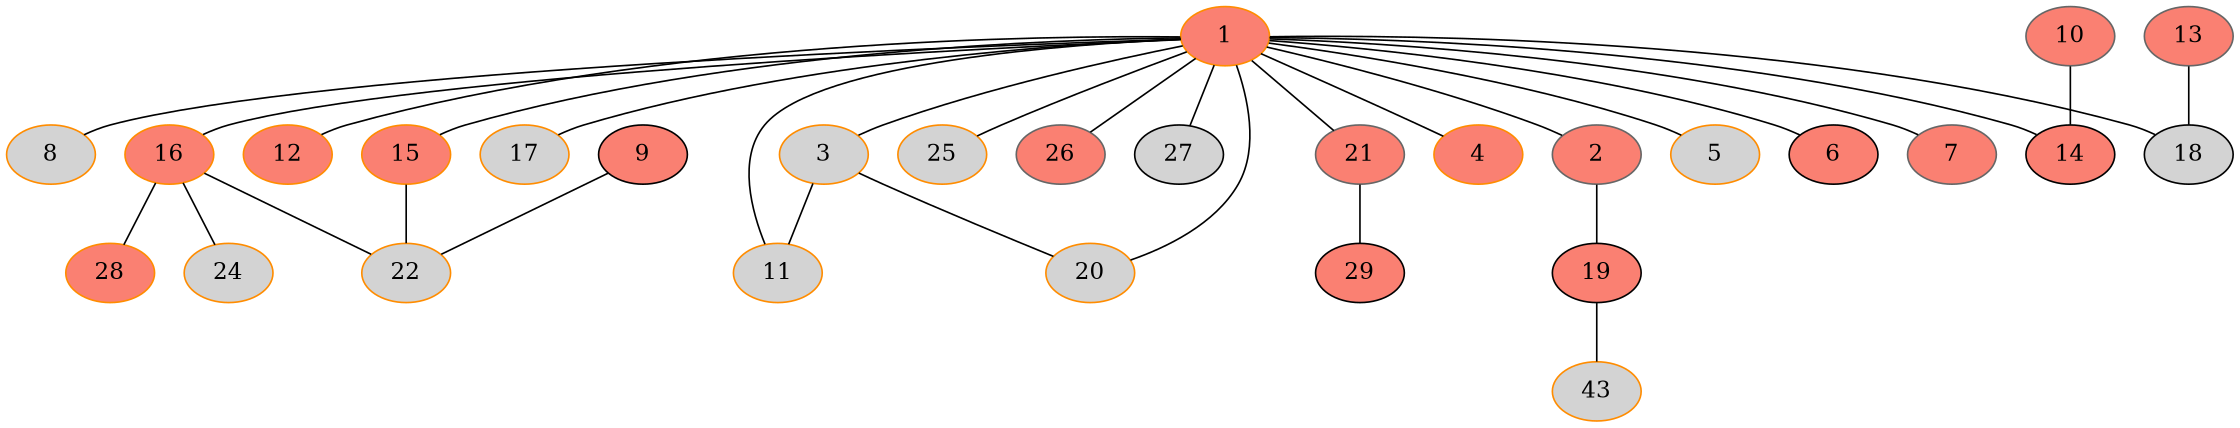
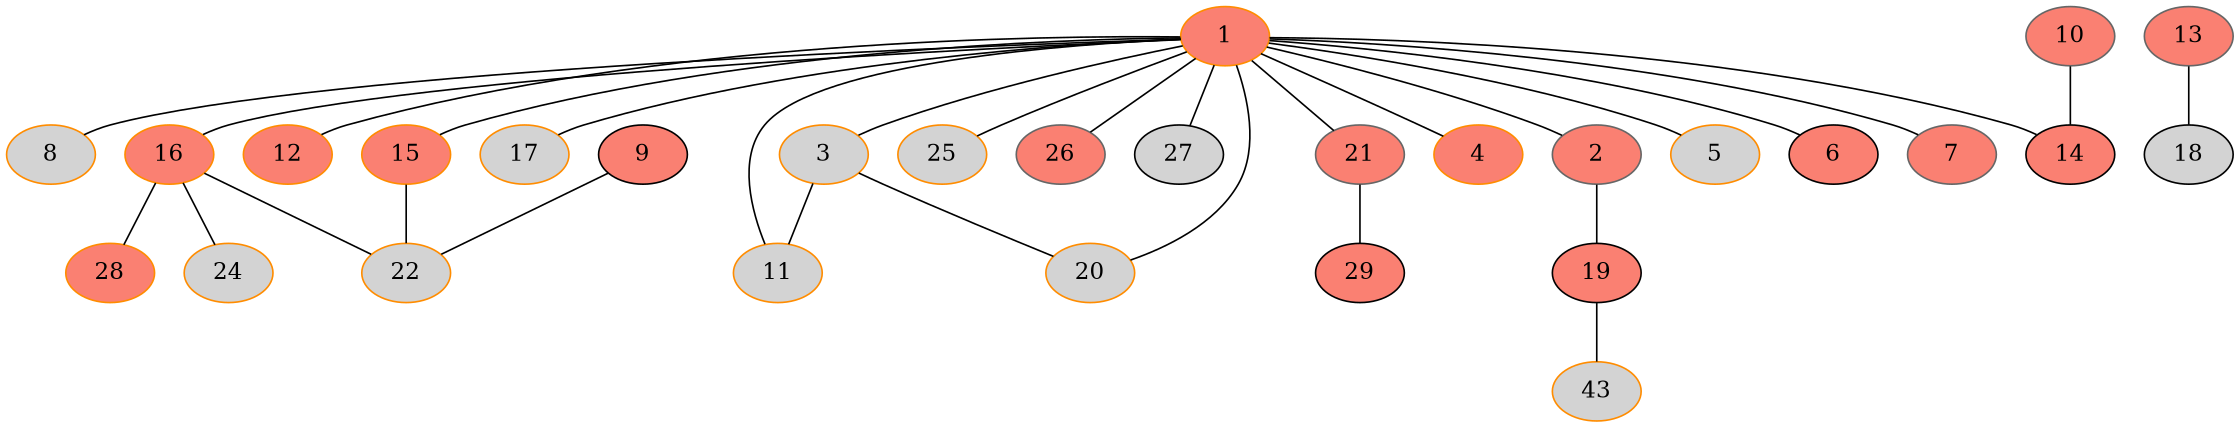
edge "1" -- "18": removed
